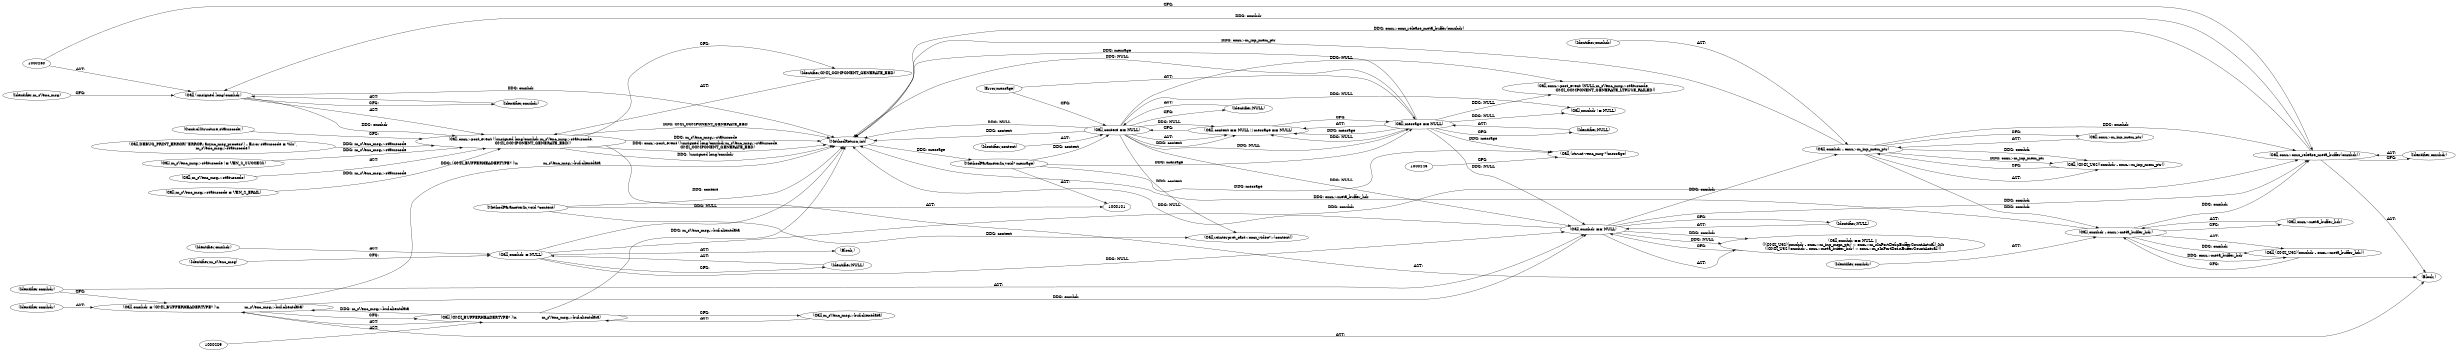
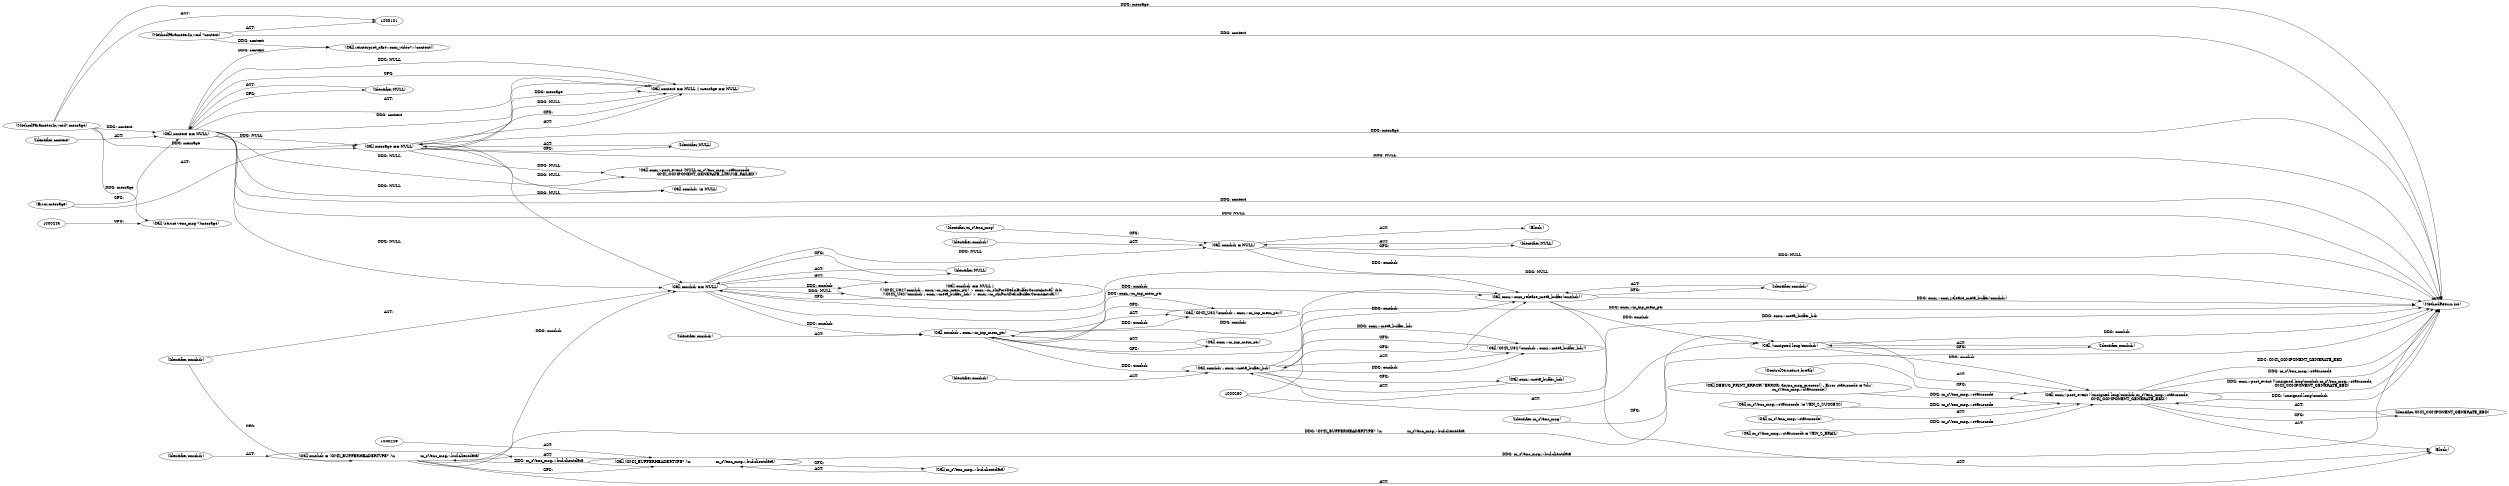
node "(ControlStructure,statuscode;)": label "(ControlStructure,statuscode;)" -> "(ControlStructure,break;)"
edge "(Call,message == NULL)" -> "(Call,(struct venc_msg *)message)": removed, label "DDG: message"
edge "(MethodReturn,int)" -> "(MethodParameterIn,void* message)": reversed
edge "(Call,omxhdr = NULL)" -> "(Call,omxhdr == NULL)": reversed
